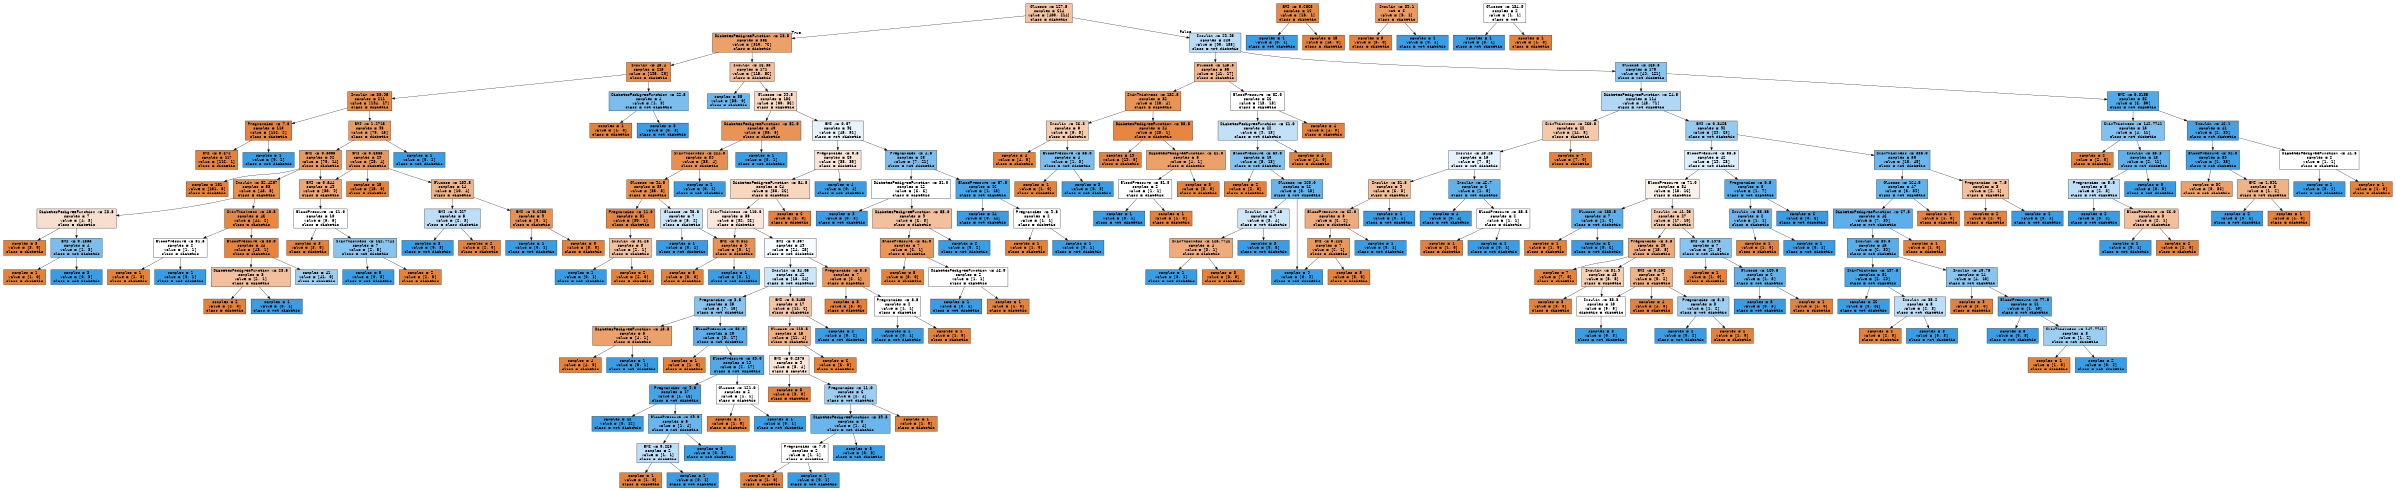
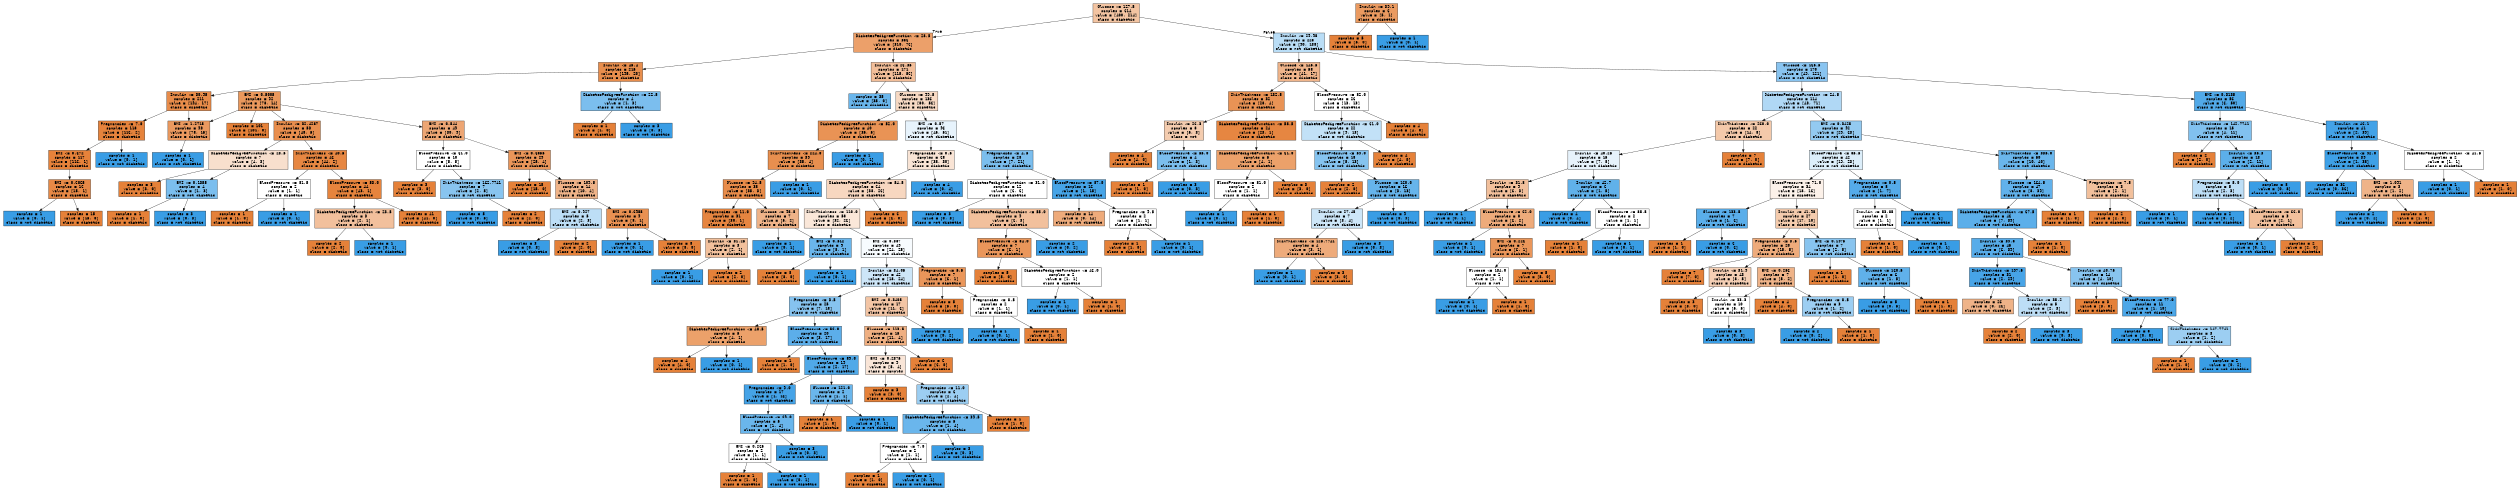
node "Insulin <= 39.1 not = 6 value = [5, 1] class = diabetic": label "Insulin <= 39.1 not = 6 value = [5, 1] class = diabetic" -> "Insulin <= 39.1 samples = 6 value = [5, 1] class = diabetic"
node "Insulin <= 26.3 samples = 8 value = [5, 3] class = diabetic": label "Insulin <= 26.3 samples = 8 value = [5, 3] class = diabetic" -> "Insulin <= 26.3 samples = 8 value = [5, 3] class = not"
edge "BMI <= 1.2715 samples = 93 value = [78, 15] class = diabetic" -> "BMI <= 0.5005 samples = 92 value = [78, 14] class = diabetic": reversed
node "samples = 19 value = [19, 0] class = diabetic": removed
edge "BMI <= 0.672 samples = 117 value = [116, 1] class = diabetic" -> "BMI <= 0.6865 samples = 16 value = [15, 1] class = diabetic": added
edge "BMI <= 0.6855 samples = 29 value = [25, 4] class = diabetic" -> "BMI <= 0.544 samples = 49 value = [30, 9] class = diabetic": reversed
node "samples = 36 value = [0, 36] class = not diabetic": fillcolor #e58139bf -> #399de5ff
node "BMI <= 0.927 samples = 5 value = [2, 3] class = class diabetic": label "BMI <= 0.927 samples = 5 value = [2, 3] class = class diabetic" -> "BMI <= 0.927 samples = 5 value = [2, 3] class = not diabetic"
node "Glucose <= 95.5 samples = 7 value = [5, 2] class = diabetic": fillcolor #399de540 -> #e5813999
node "samples = 14 value = [0, 14] class = not diabetic": fillcolor #399de5ff -> #e58139aa
node "Insulin <= 53.85 samples = 2 value = [1, 1] class = diabetic": fillcolor #399de5bf -> #e5813900
node "BMI <= 0.512 samples = 9 value = [8, 1] class = diabetic": fillcolor #e58139df -> #399de5bf
edge "BMI <= 0.226 samples = 7 value = [6, 1] class = diabetic" -> "samples = 9 value = [0, 9] class = not diabetic": now "BMI <= 0.226 samples = 7 value = [6, 1] class = diabetic" -> "Glucose <= 134.0 samples = 2 value = [1, 1] class = not"
node "samples = 41 value = [41, 0] class = diabetic": fillcolor #399de57f -> #e58139ff
node "BMI <= 0.256 samples = 7 value = [5, 2] class = diabetic": label "BMI <= 0.256 samples = 7 value = [5, 2] class = diabetic" -> "BMI <= 0.256 samples = 7 value = [5, 2] not = diabetic"
node "Insulin <= 33.3 samples = 10 value = [5, 5] diabetic = diabetic": label "Insulin <= 33.3 samples = 10 value = [5, 5] diabetic = diabetic" -> "Insulin <= 33.3 samples = 10 value = [5, 5] class = diabetic"
node "samples = 26 value = [0, 26] class = not diabetic": fillcolor #399de5ff -> #e5813999
node "Glucose <= 121.0 samples = 2 value = [1, 1] class = diabetic": fillcolor #e5813900 -> #399de5bf
node "samples = 12 value = [0, 12] class = not diabetic": removed
node "BMI <= 0.265 samples = 2 value = [1, 1] class = diabetic": fillcolor #399de555 -> #e5813900
